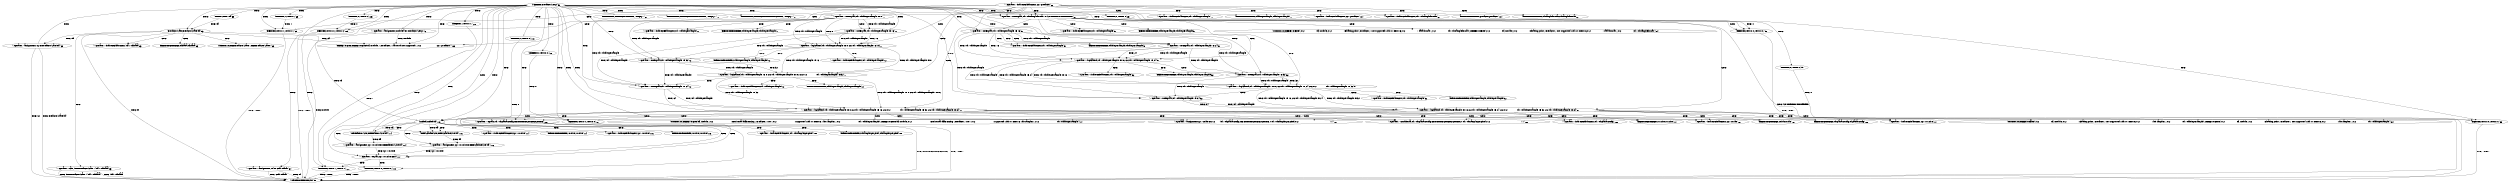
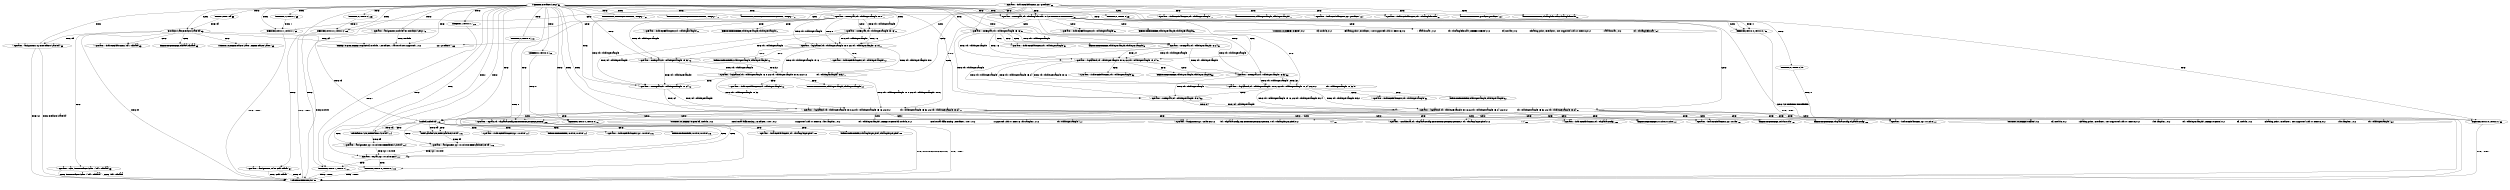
edge "(<operator>.assignment,*sp = PredictorState(tif))" -> "(METHOD,PredictorSetup)": reversed
edge "(METHOD,PredictorSetup)" -> "(PredictorState,PredictorState(tif))": label "DDG: " -> "CDG: "
edge "(METHOD,PredictorSetup)" -> "(TIFFTileRowSize,TIFFTileRowSize(tif))": label "CDG: " -> "DDG: "
